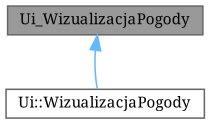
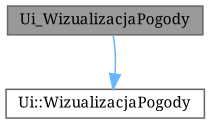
edge "Ui::WizualizacjaPogody" -> "Ui_WizualizacjaPogody": reversed
